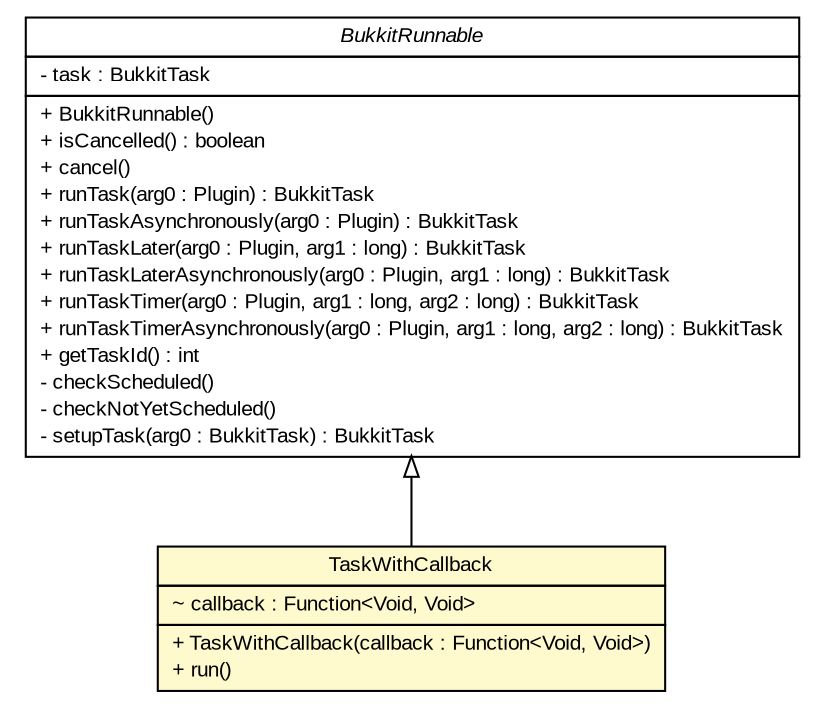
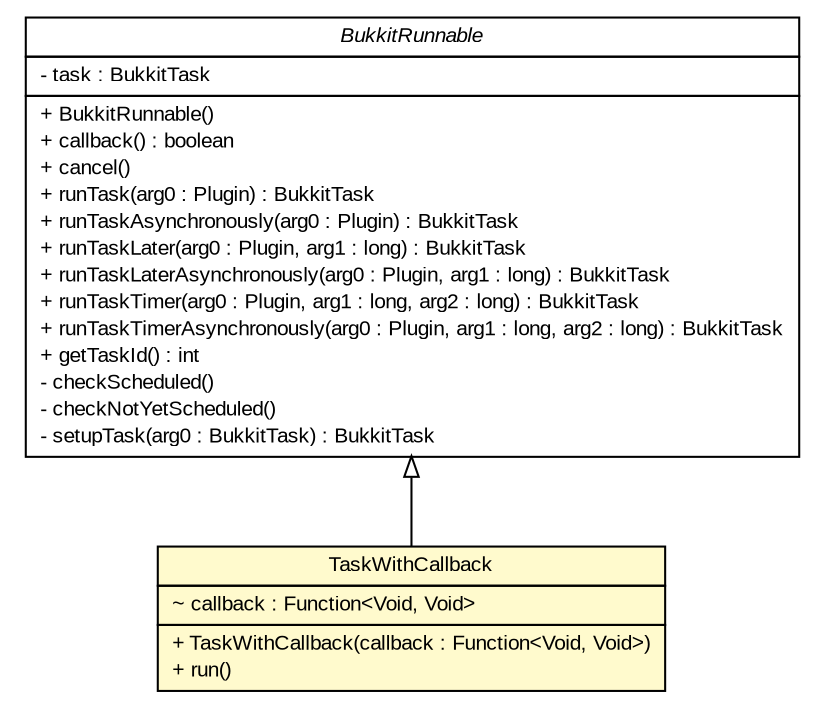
node "BukkitRunnable": text "+ isCancelled() : boolean" -> "+ callback() : boolean"
